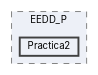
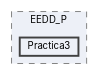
node "Practica2": label "Practica2" -> "Practica3"
